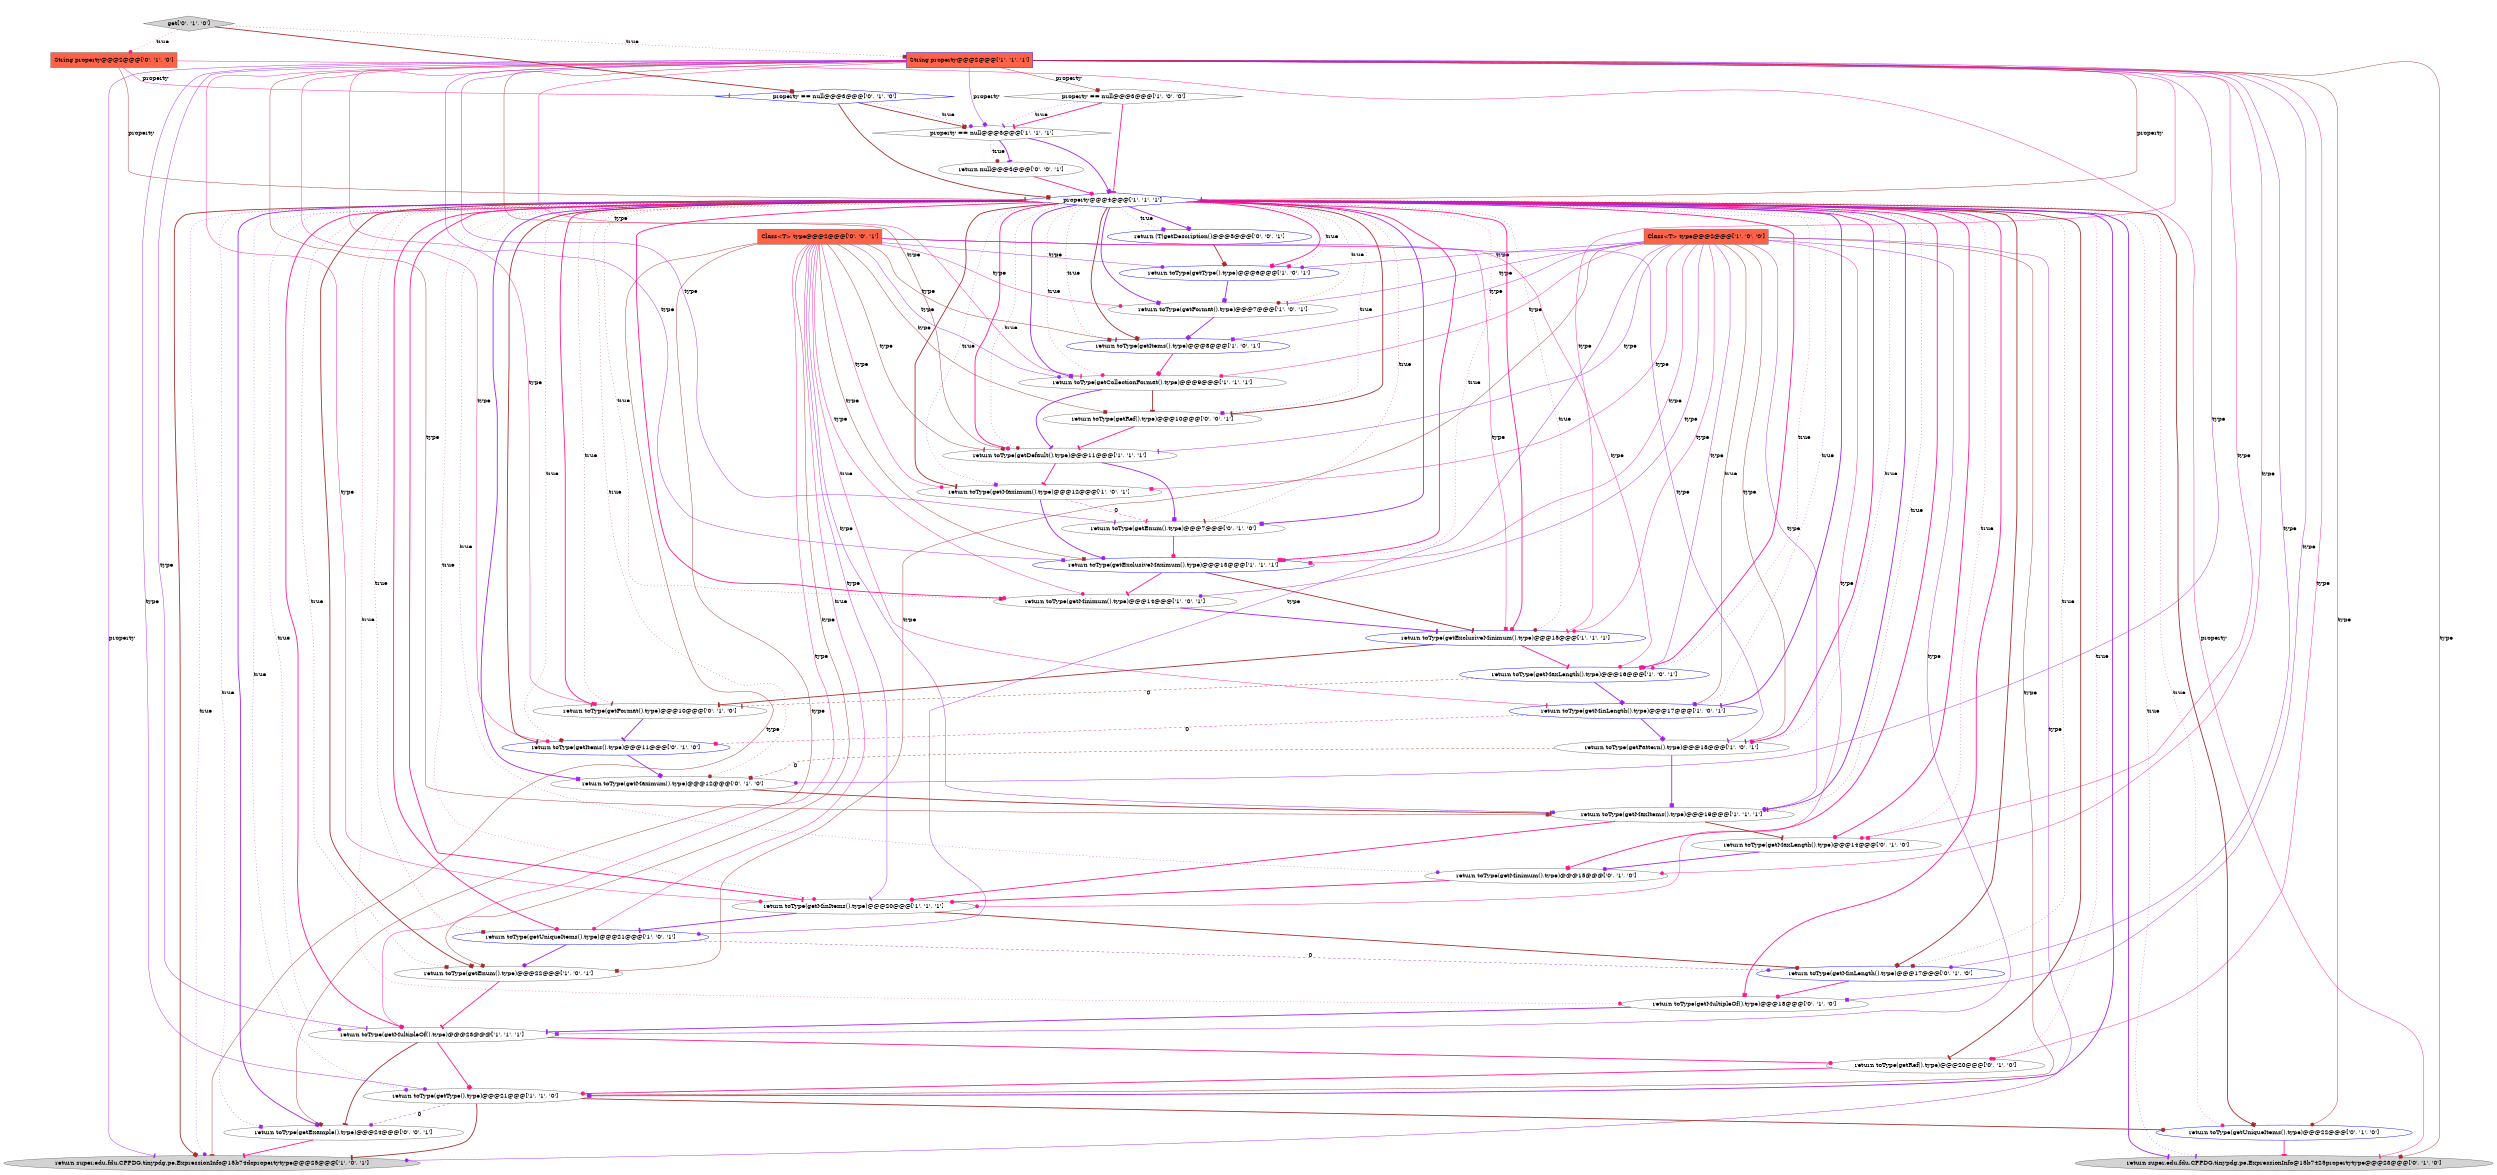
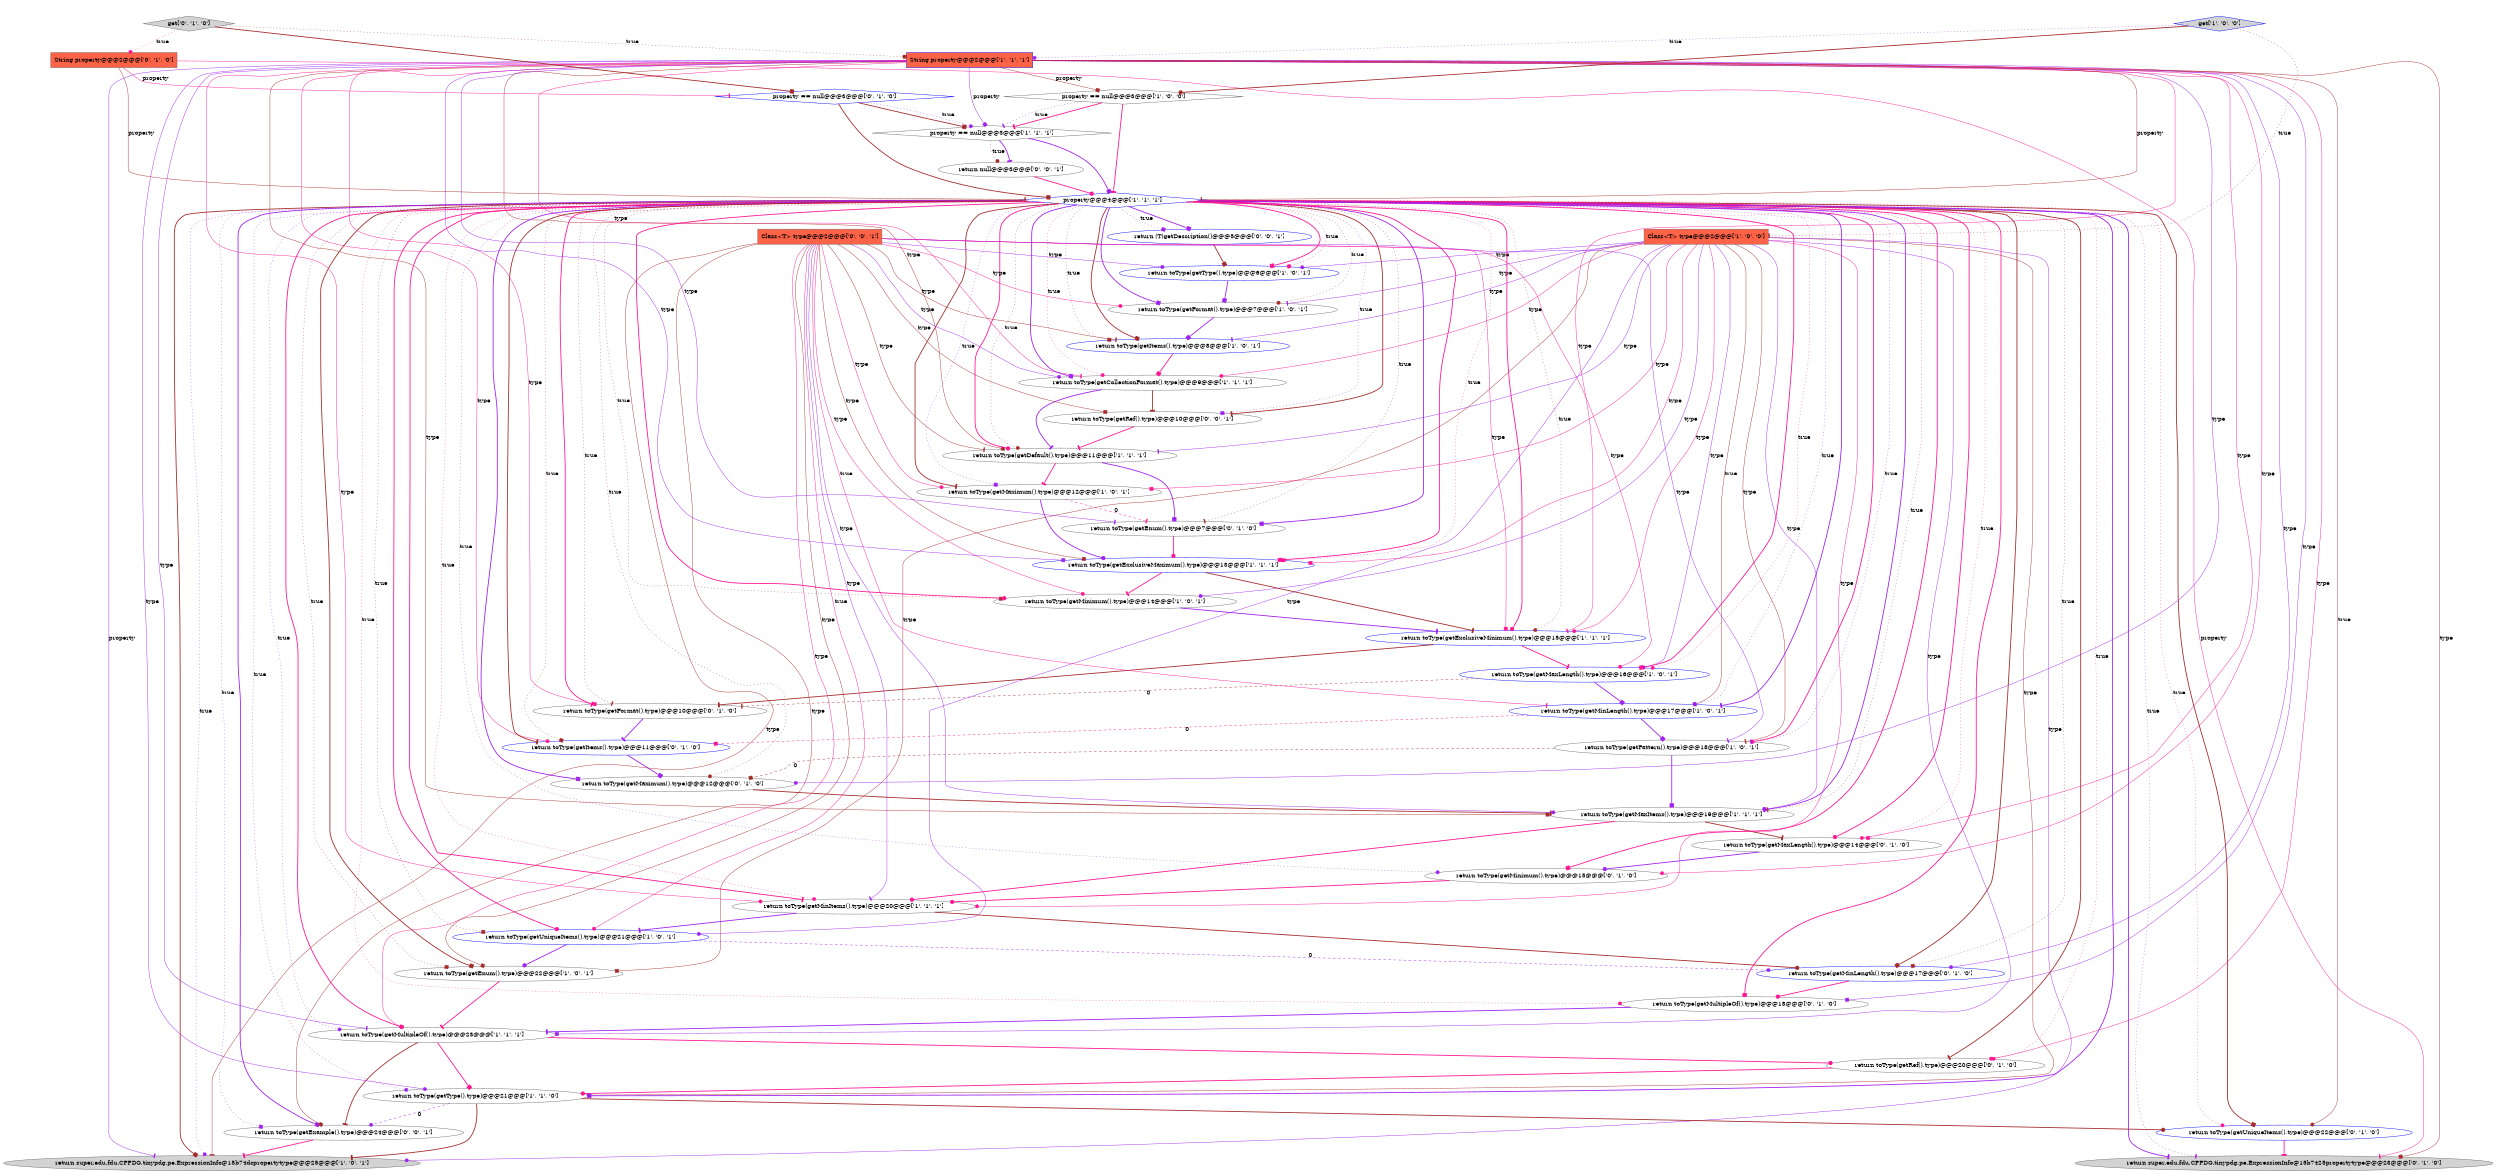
node "get['1', '0', '0']": added
edge "Class<T> type@@@2@@@['1', '0', '0']" -> "return toType(getItems(),type)@@@8@@@['1', '0', '1']": arrowhead box -> tee
edge "String property@@@2@@@['1', '1', '1']" -> "return toType(getUniqueItems(),type)@@@22@@@['0', '1', '0']": label "type" -> "true"
